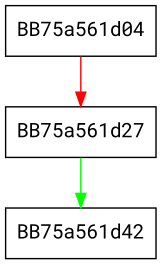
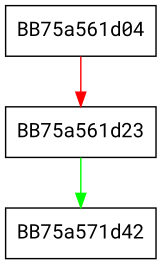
node "BB75a561d27": label "BB75a561d27" -> "BB75a561d23"
node "BB75a561d42": label "BB75a561d42" -> "BB75a571d42"
